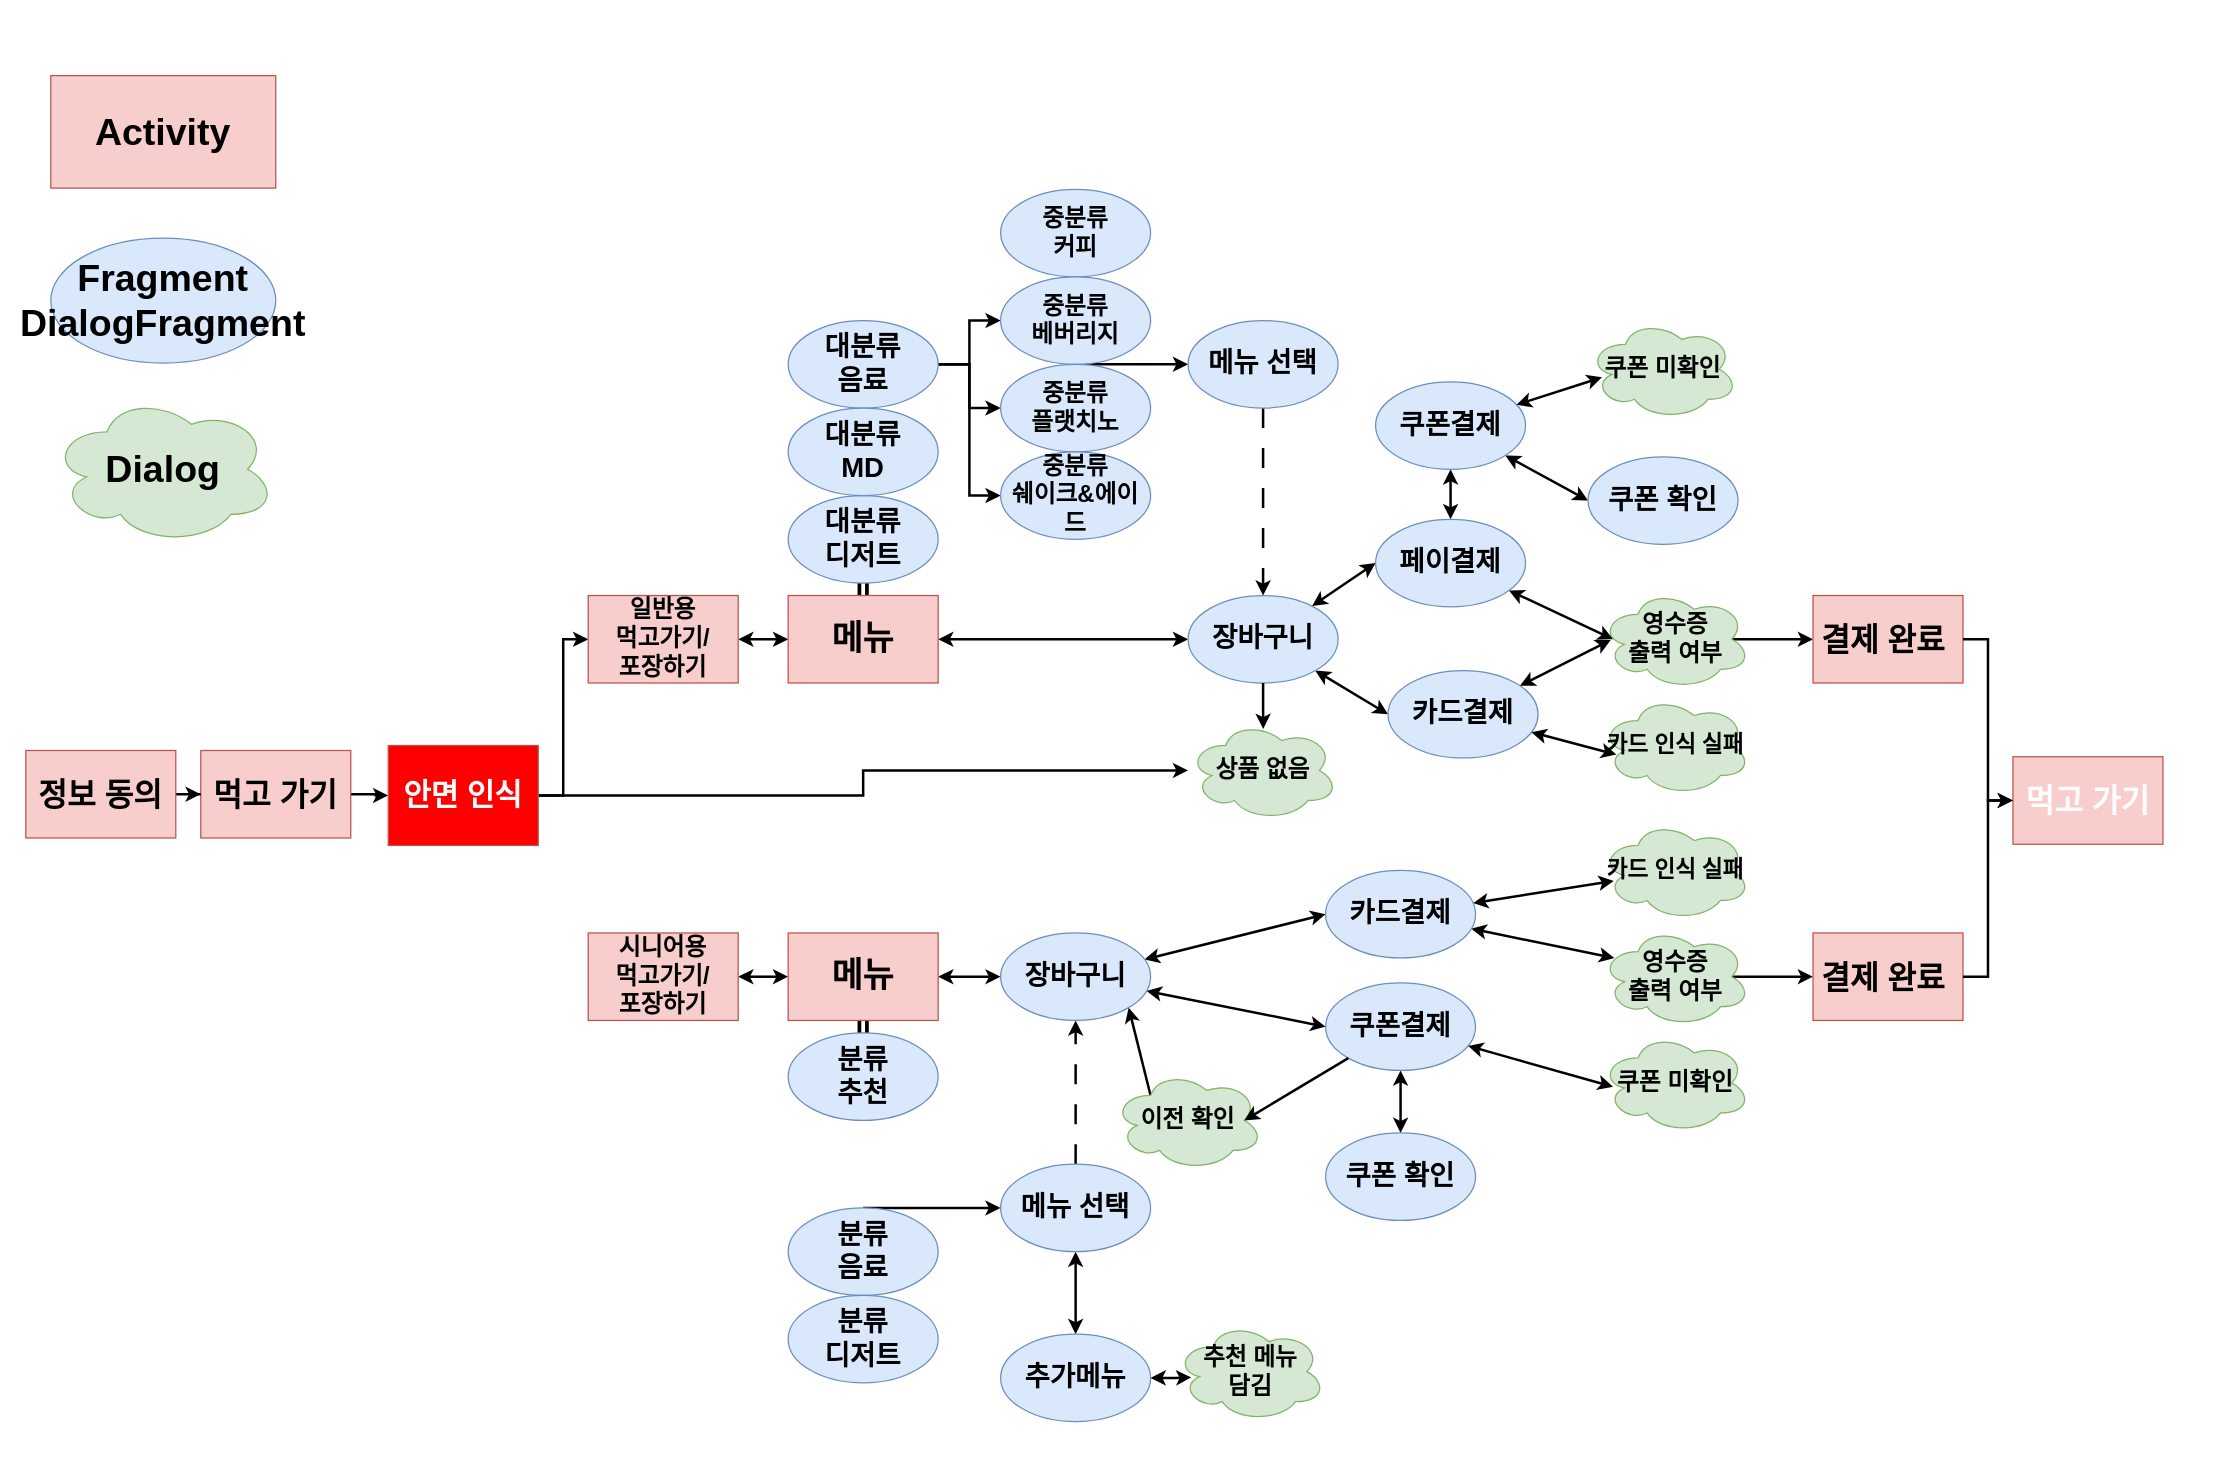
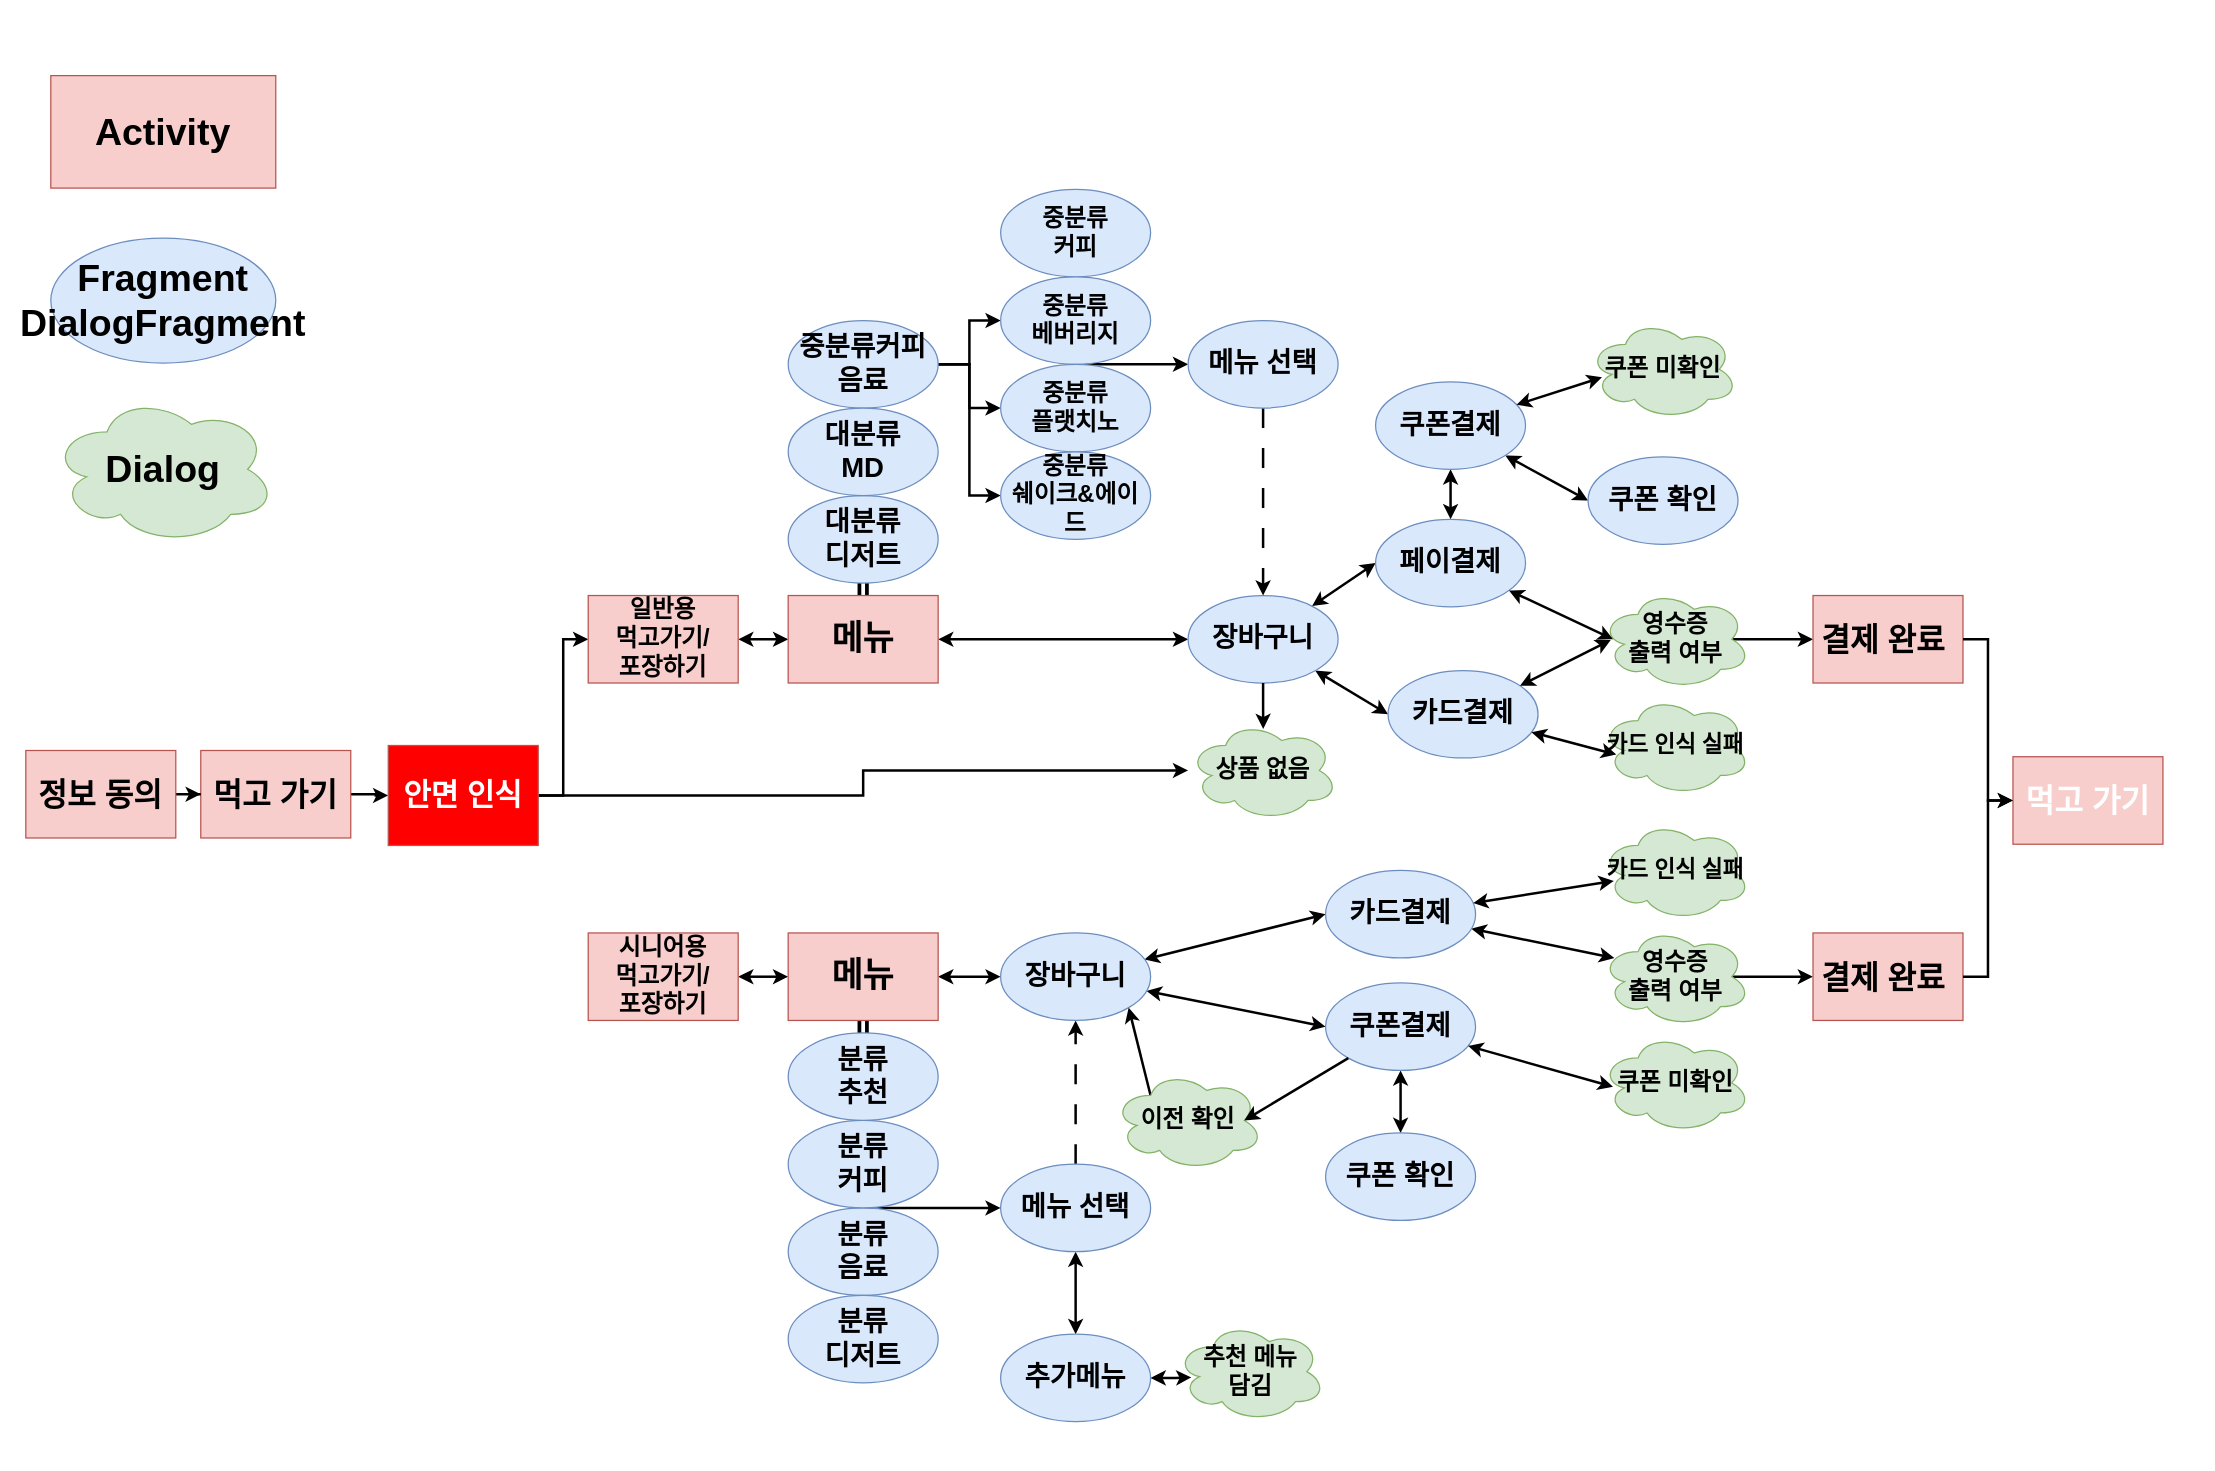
node "대분류음료": label "대분류음료" -> "중분류커피음료"
node "분류커피": added
